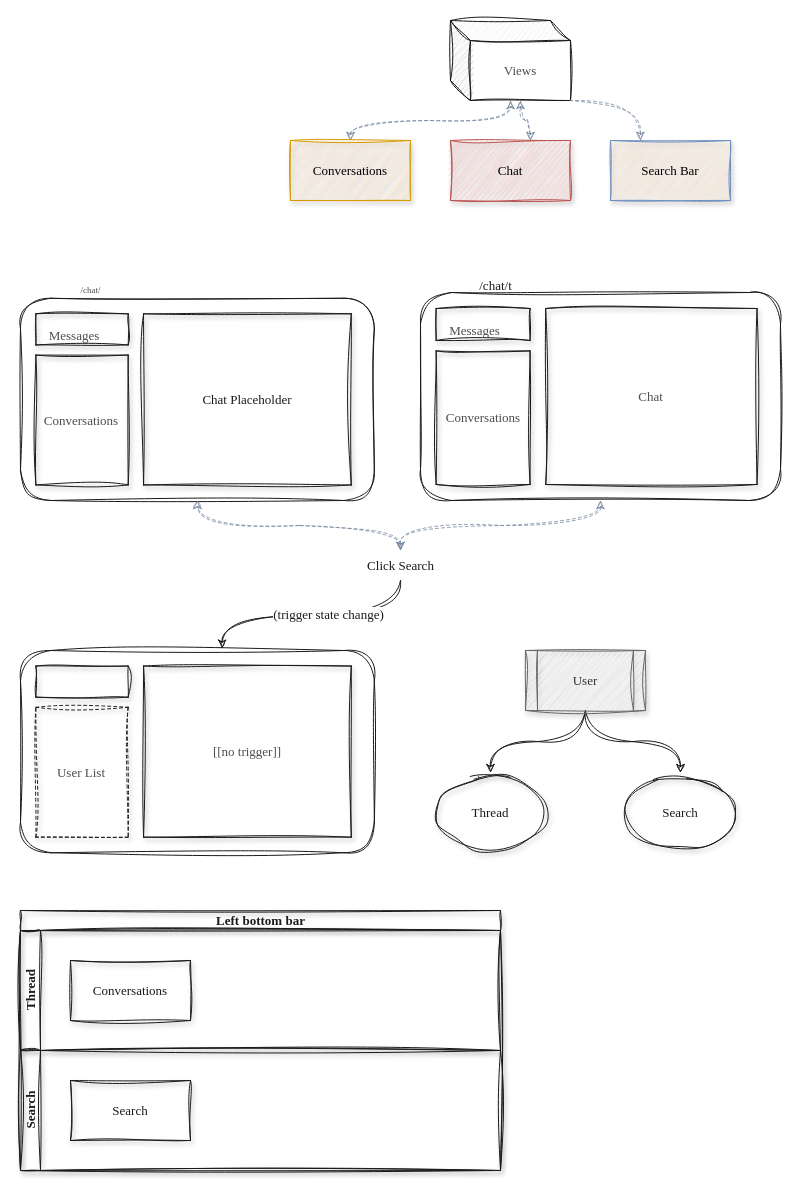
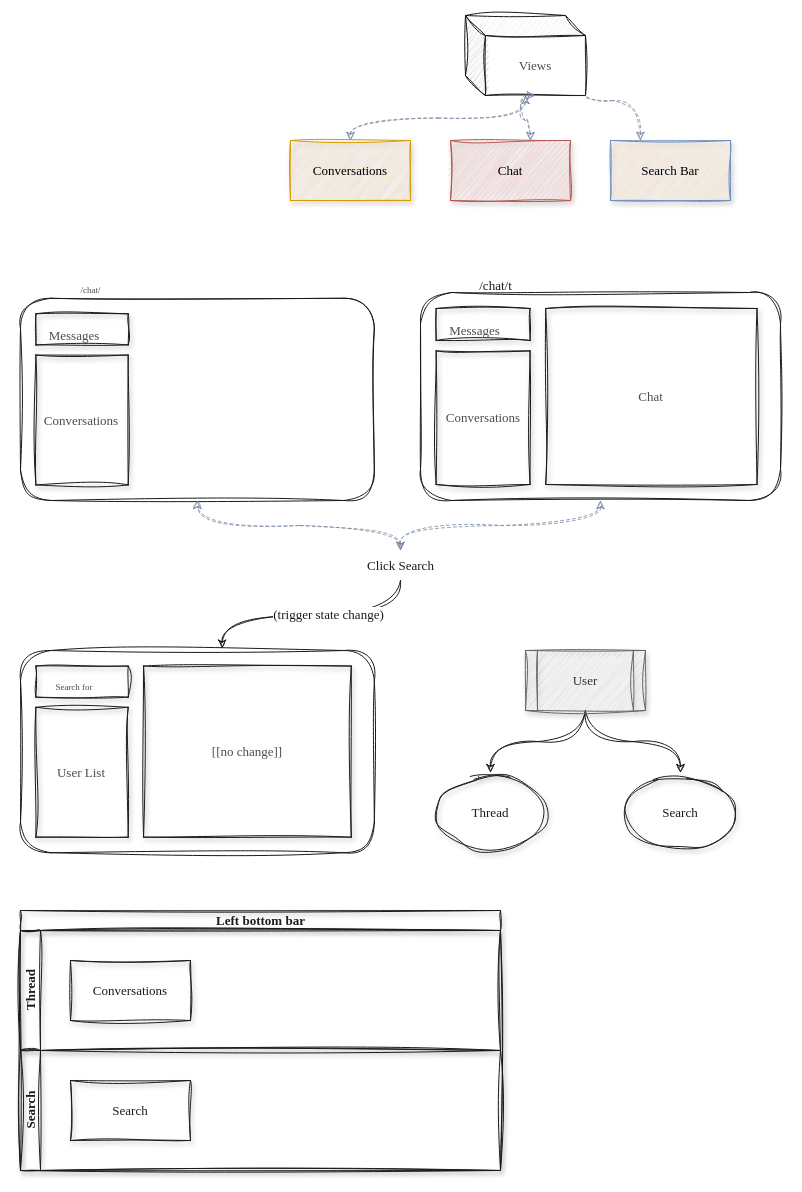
node "Views": moved (511, 61) -> (526, 56)
node "Chat Placeholder": removed
node "Search for": added
node "[[no trigger]]": label "[[no trigger]]" -> "[[no change]]"
node "User List": style dashed -> solid
